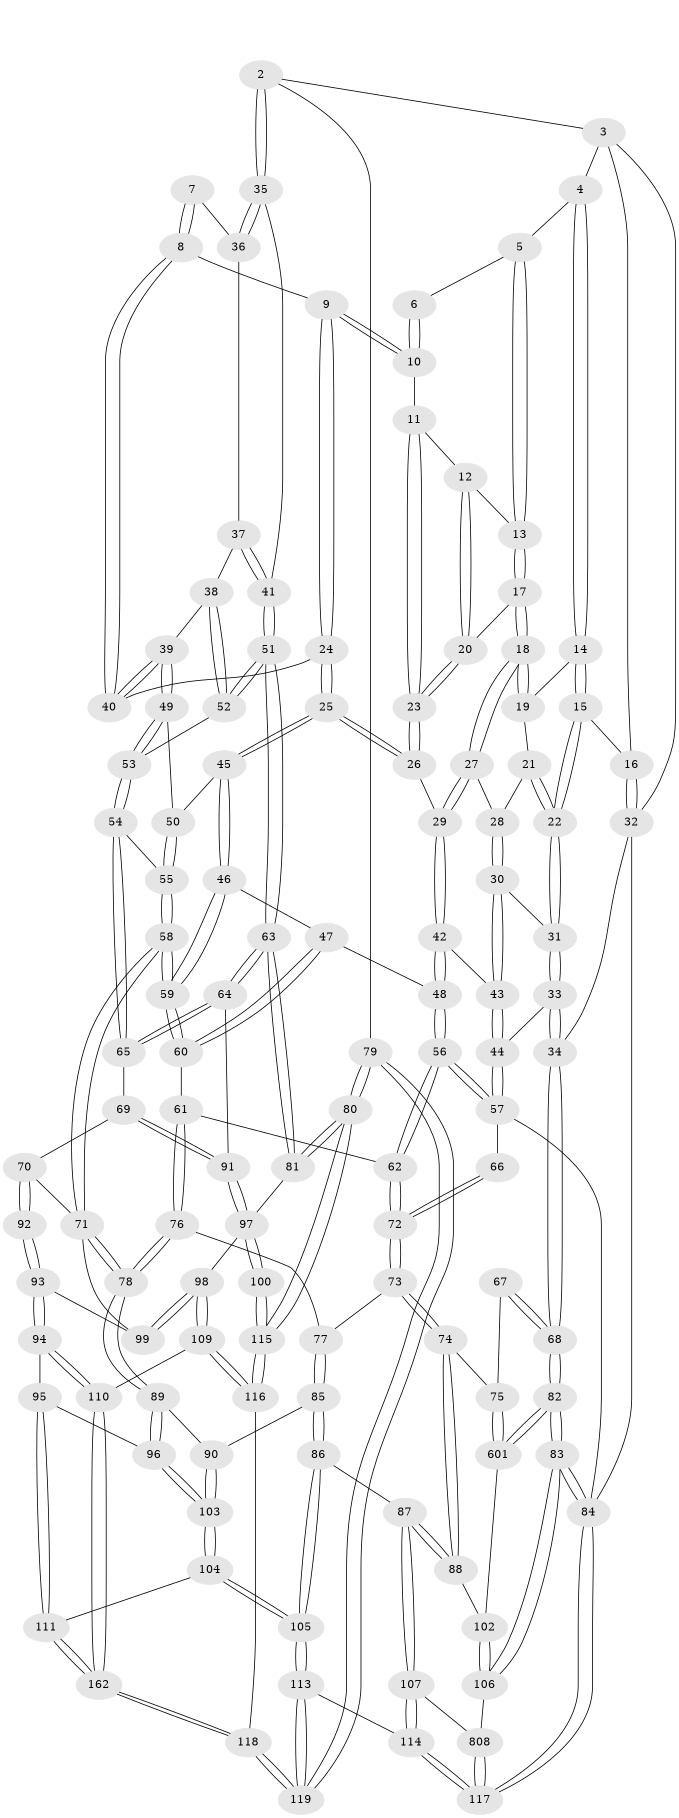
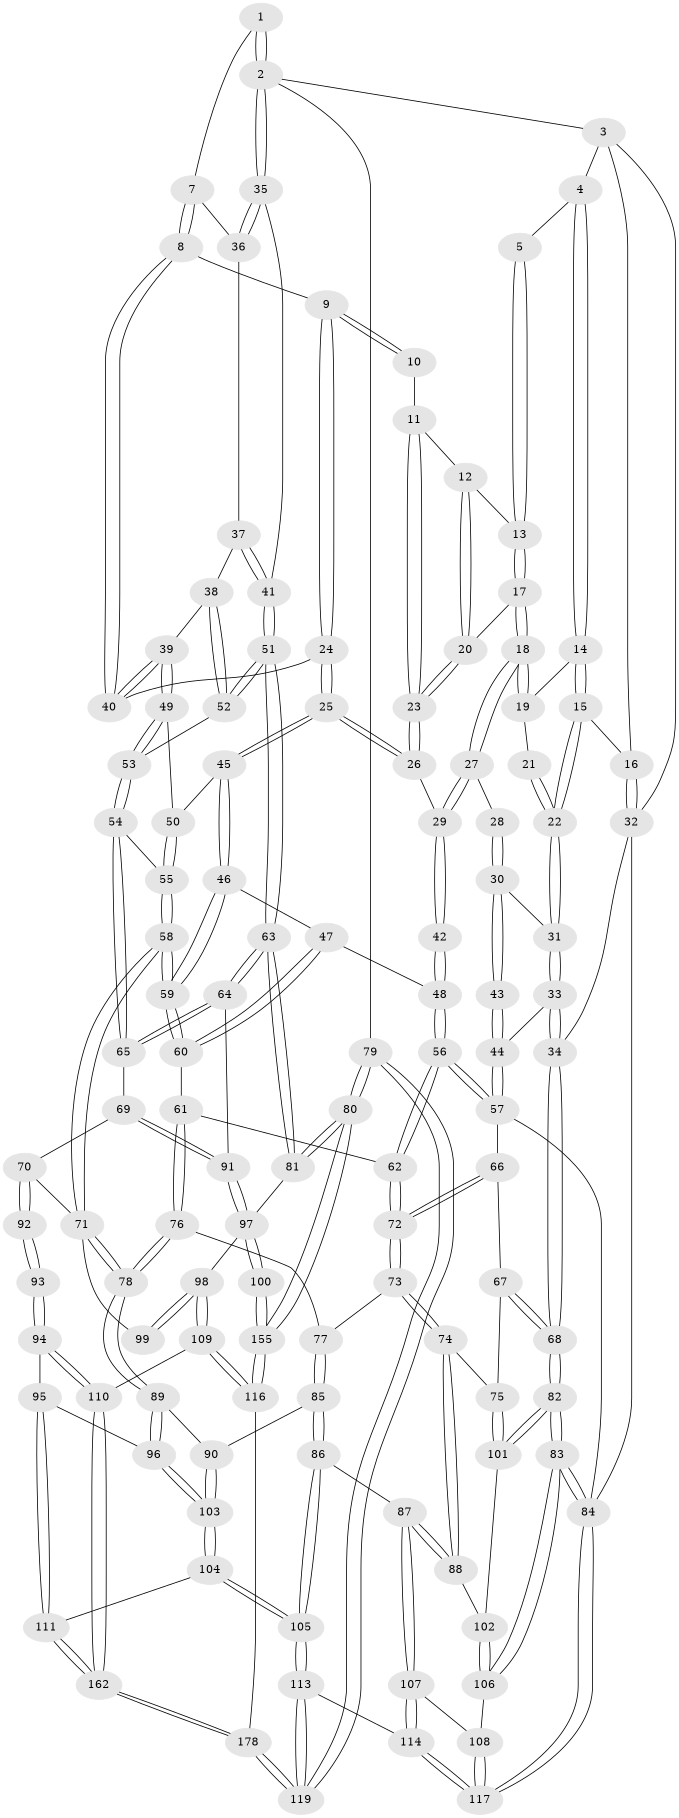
node "1": added
node "6": removed
edge "21" -- "28": removed
edge "42" -- "43": removed
edge "66" -- "67": added
edge "93" -- "99": removed
node "115": label "115" -> "155"
node "601": label "601" -> "101"
node "118": label "118" -> "178"
node "808": label "808" -> "108"
